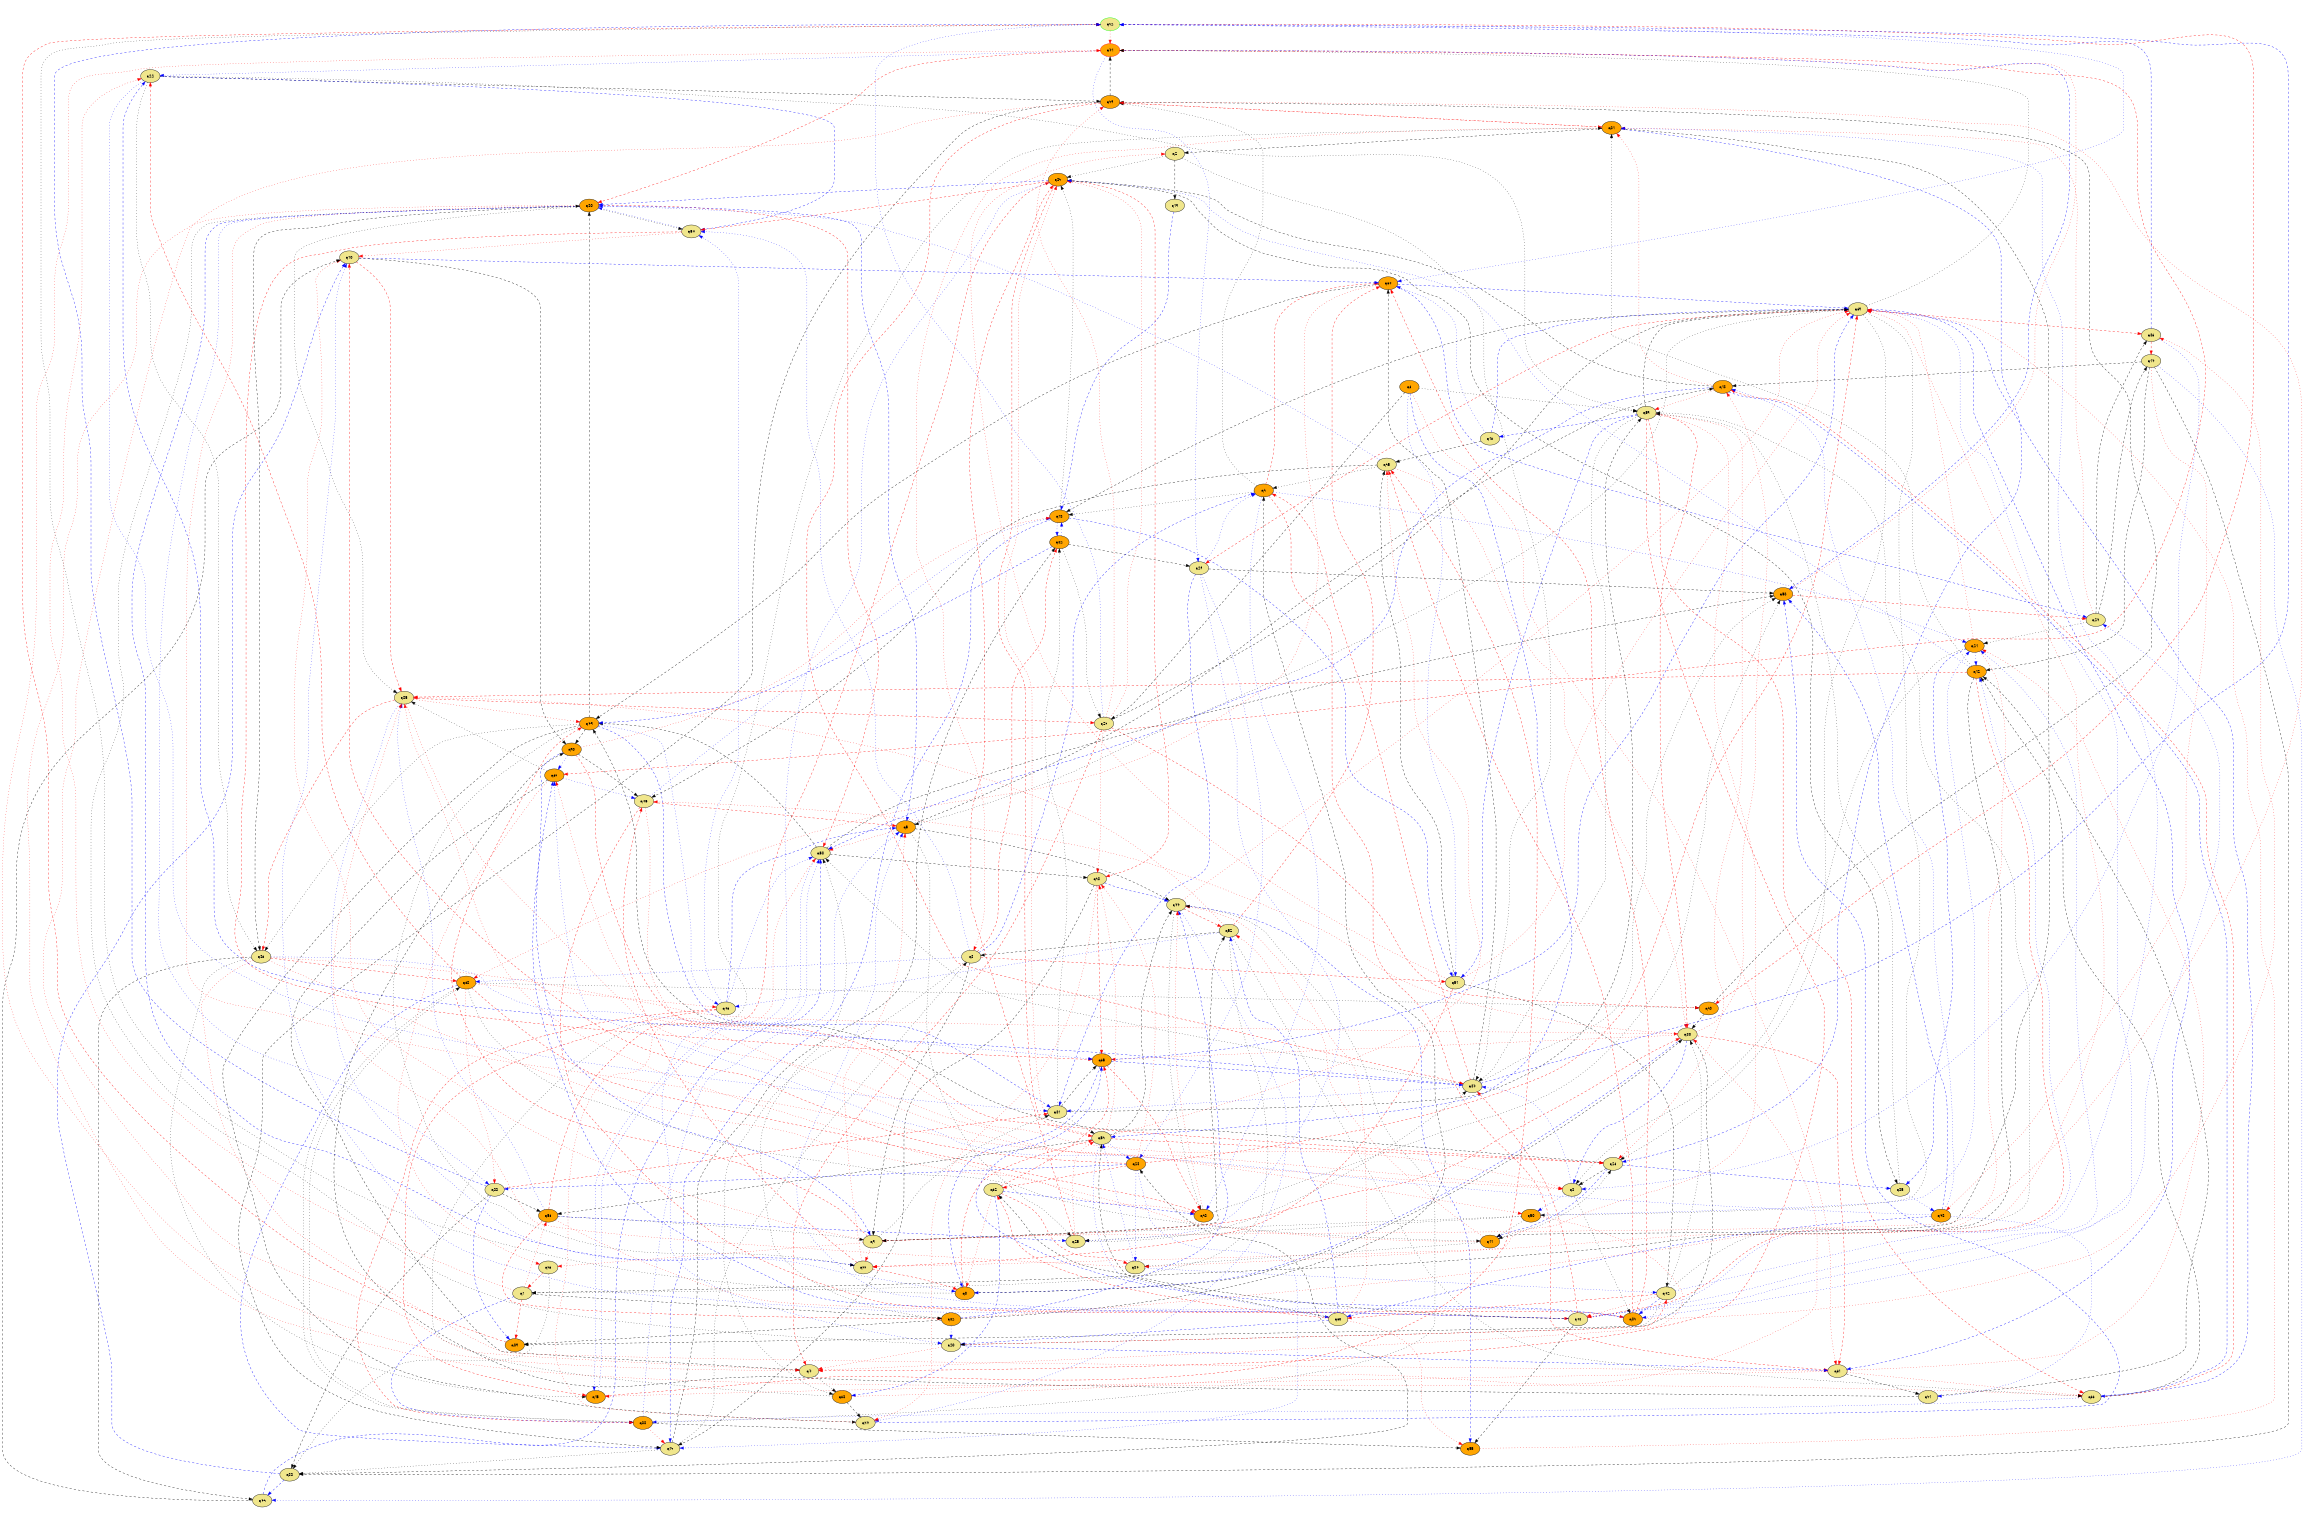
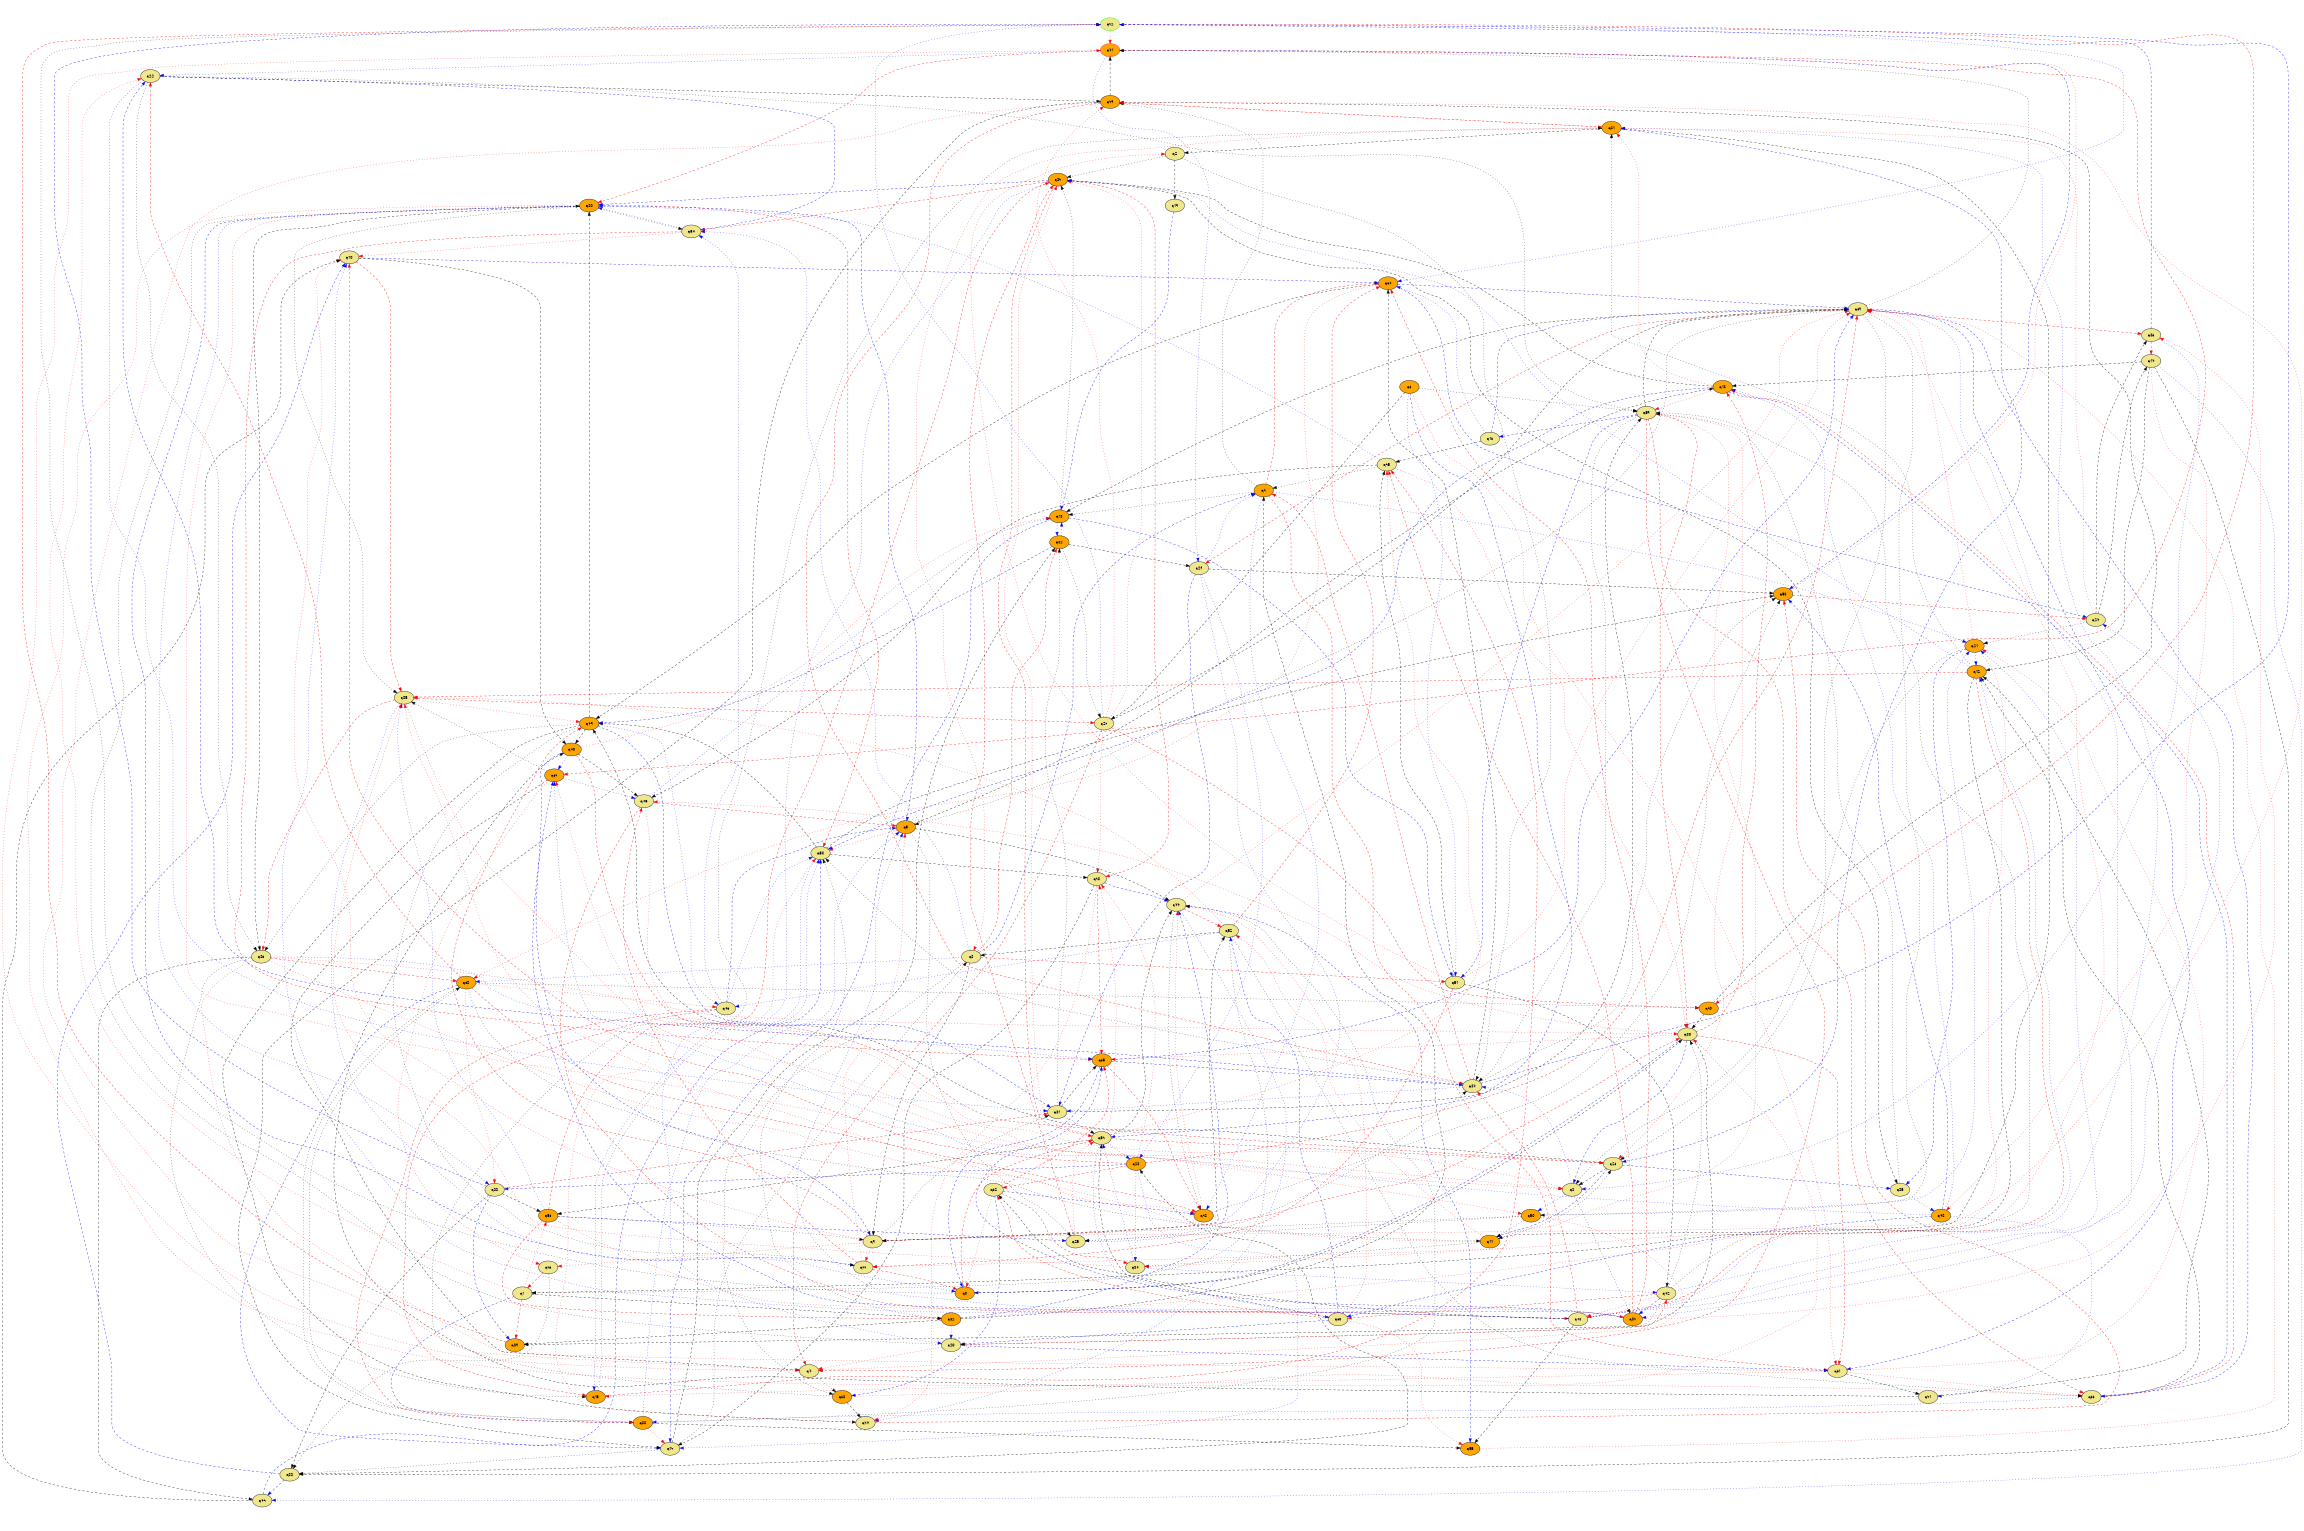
edge "q80" -> "q18": style dotted -> dashed
node "q90": label "q90" -> "q70"
edge "q47" -> "q53": color blue -> red
